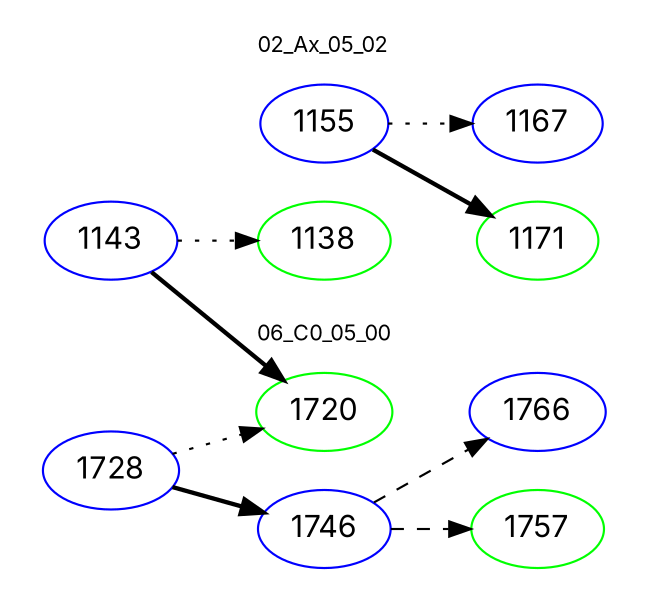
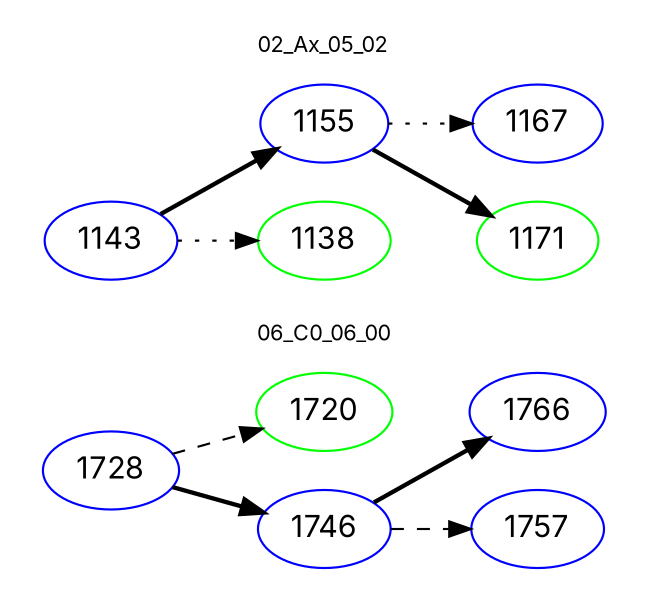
edge "1143" -> "1720": now "1143" -> "1155"
cluster "06_C0_05_00": label "06_C0_05_00" -> "06_C0_06_00"
edge "1728" -> "1720": style dotted -> dashed
edge "1746" -> "1766": style dashed -> bold
node "1757": color green -> blue
